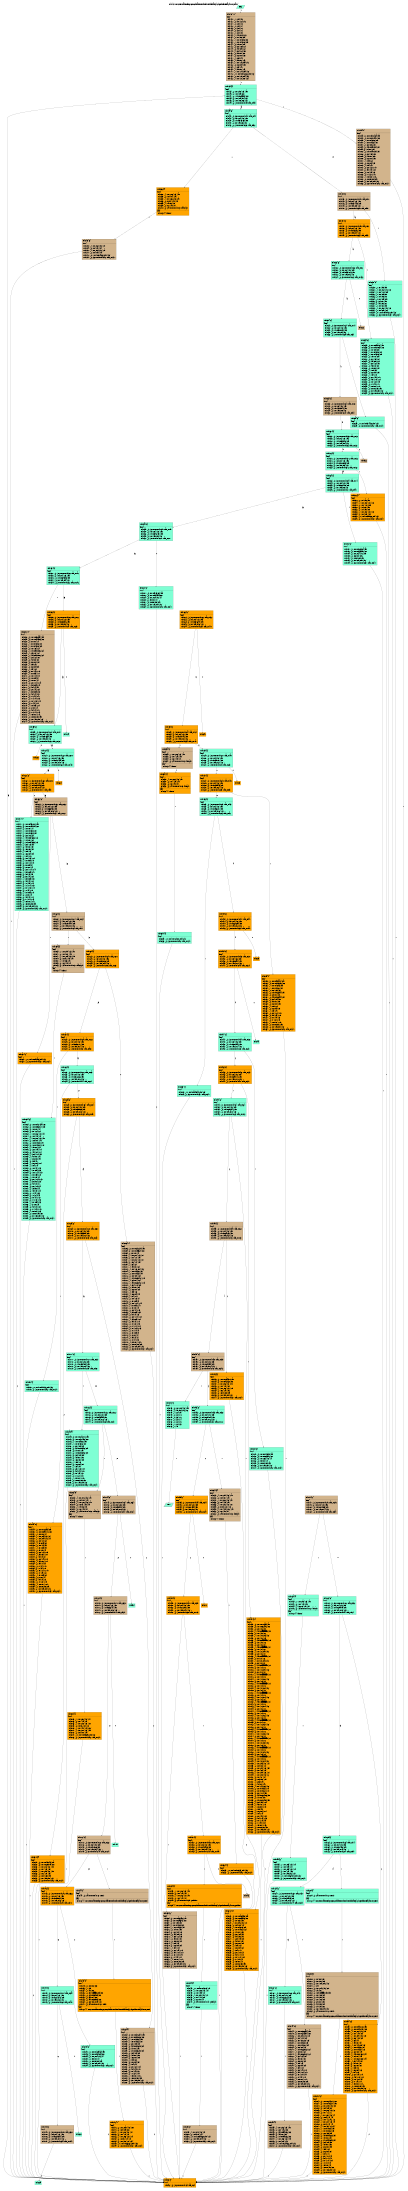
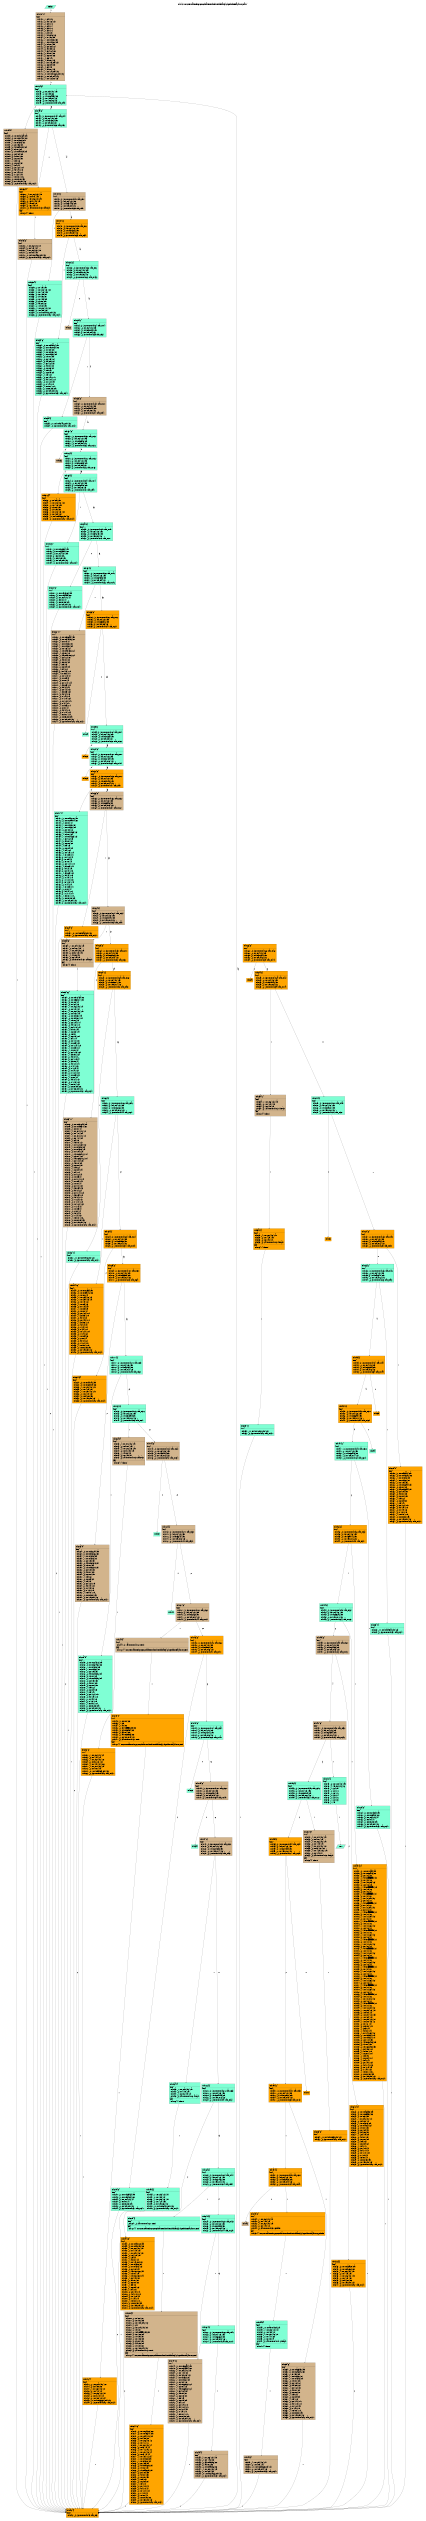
node "Entry": label "Entry" -> "Desktop"
edge "0x4017db [28]" -> "0x4017f7 [28]": added, label "18"
